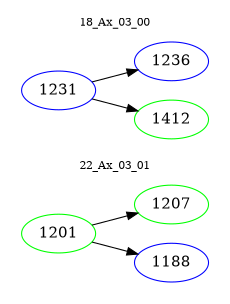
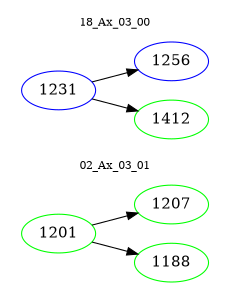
node "1236": label "1236" -> "1256"
cluster "22_Ax_03_01": label "22_Ax_03_01" -> "02_Ax_03_01"
node "1188": color blue -> green
